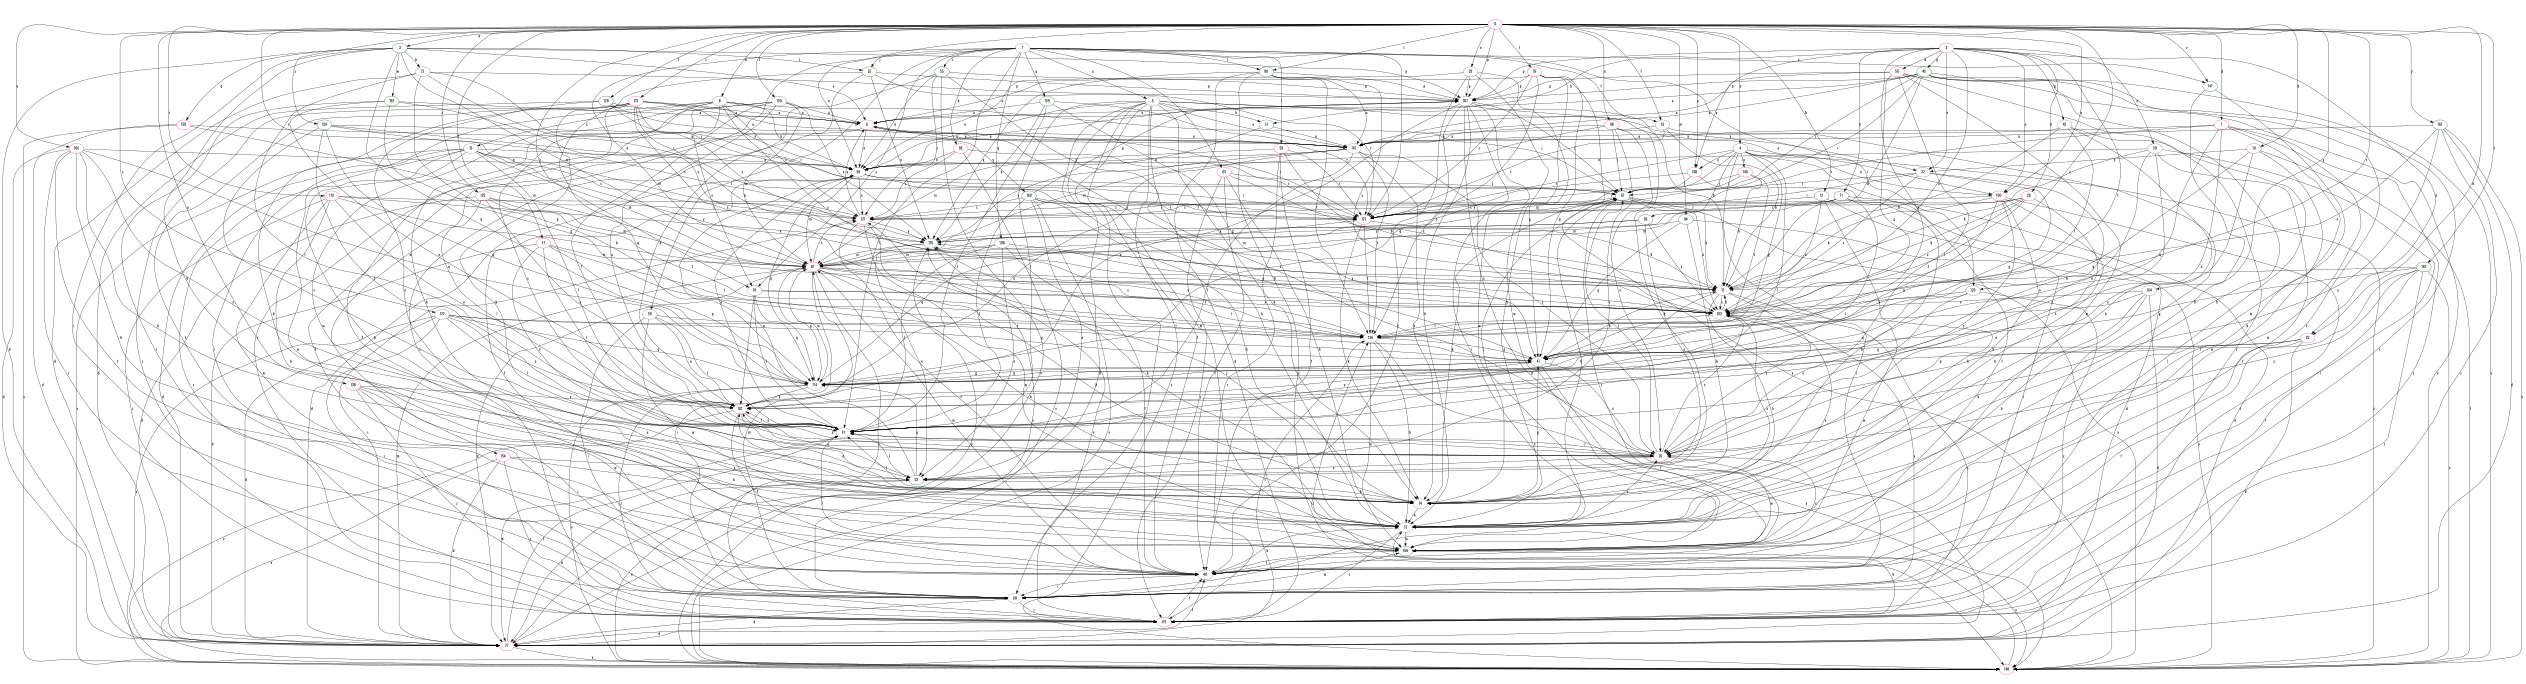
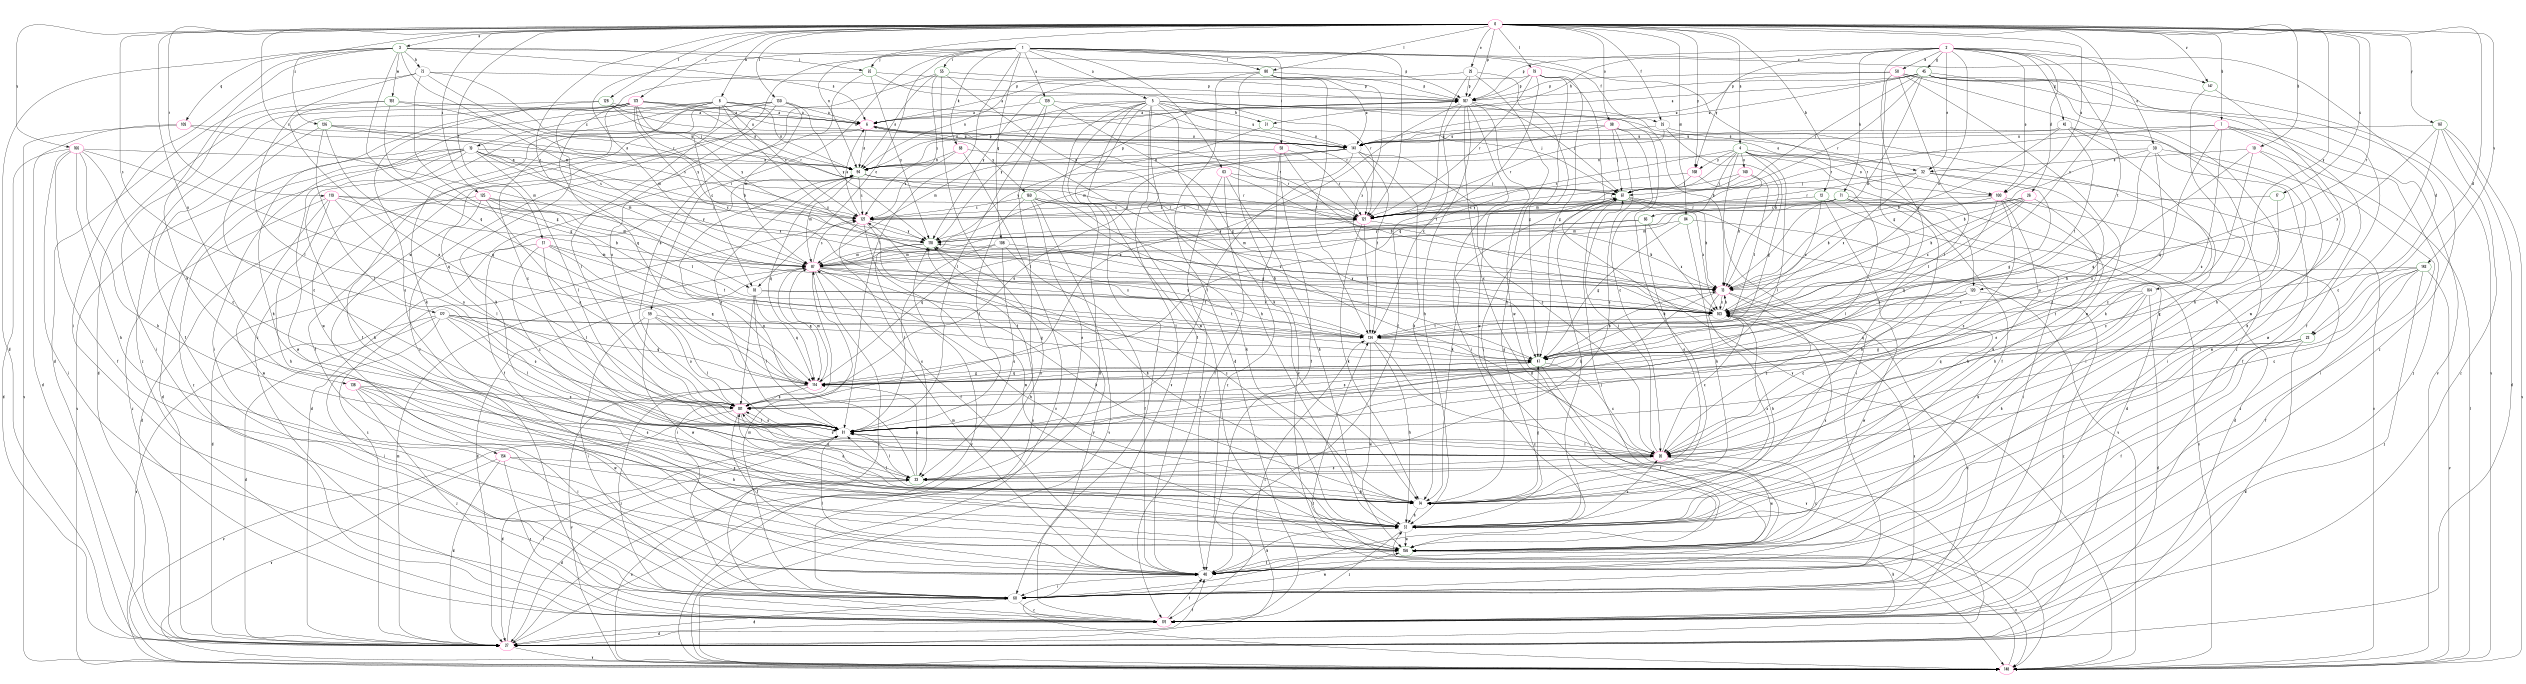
node "17": added
node "23": color deeppink -> darkgreen
